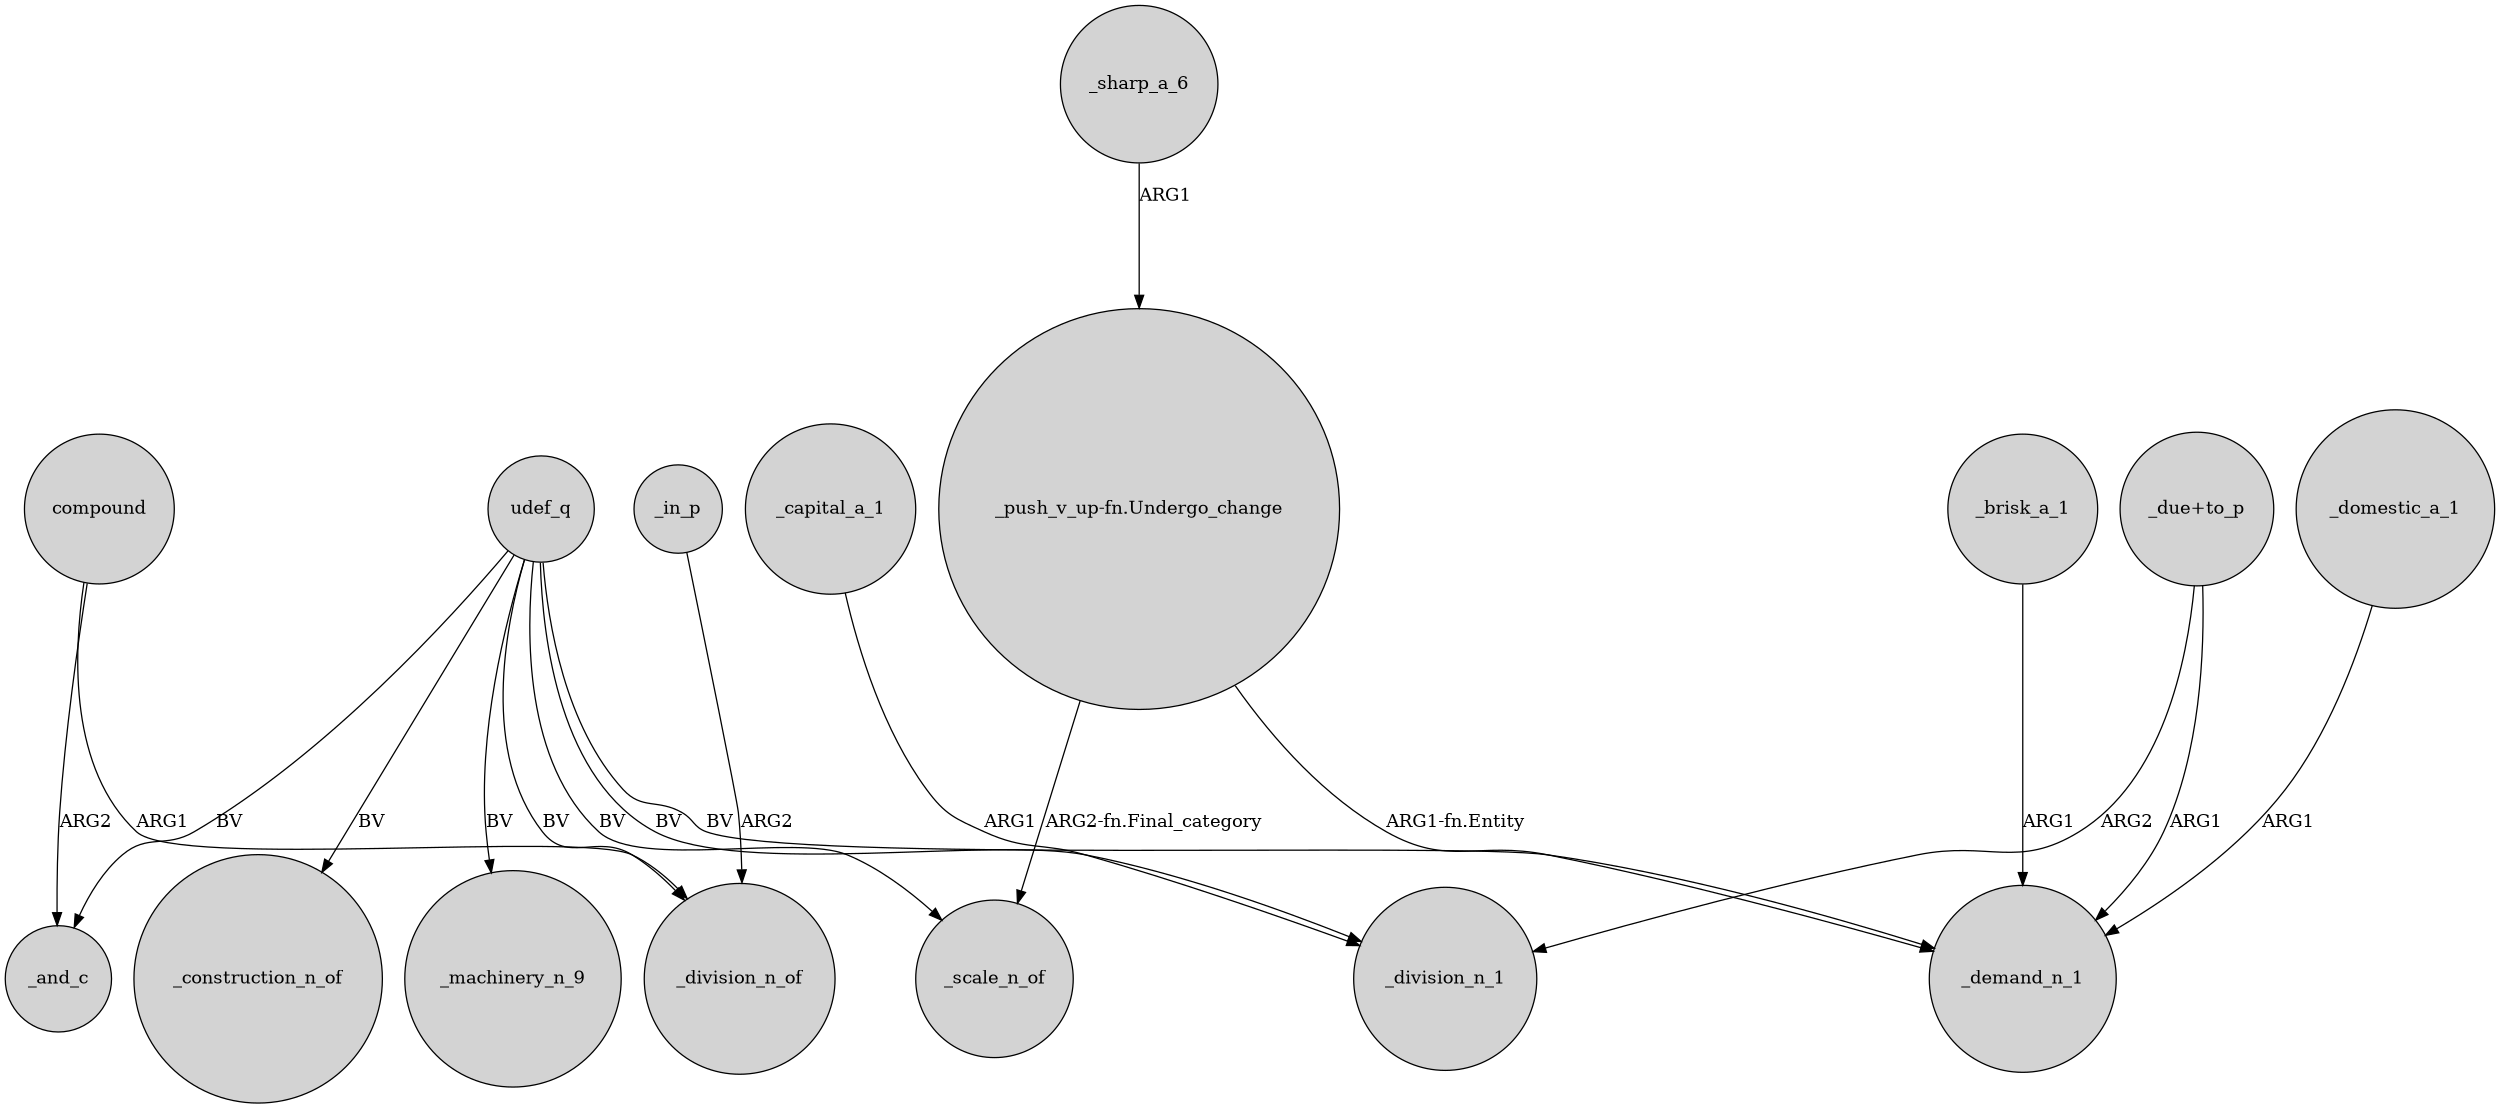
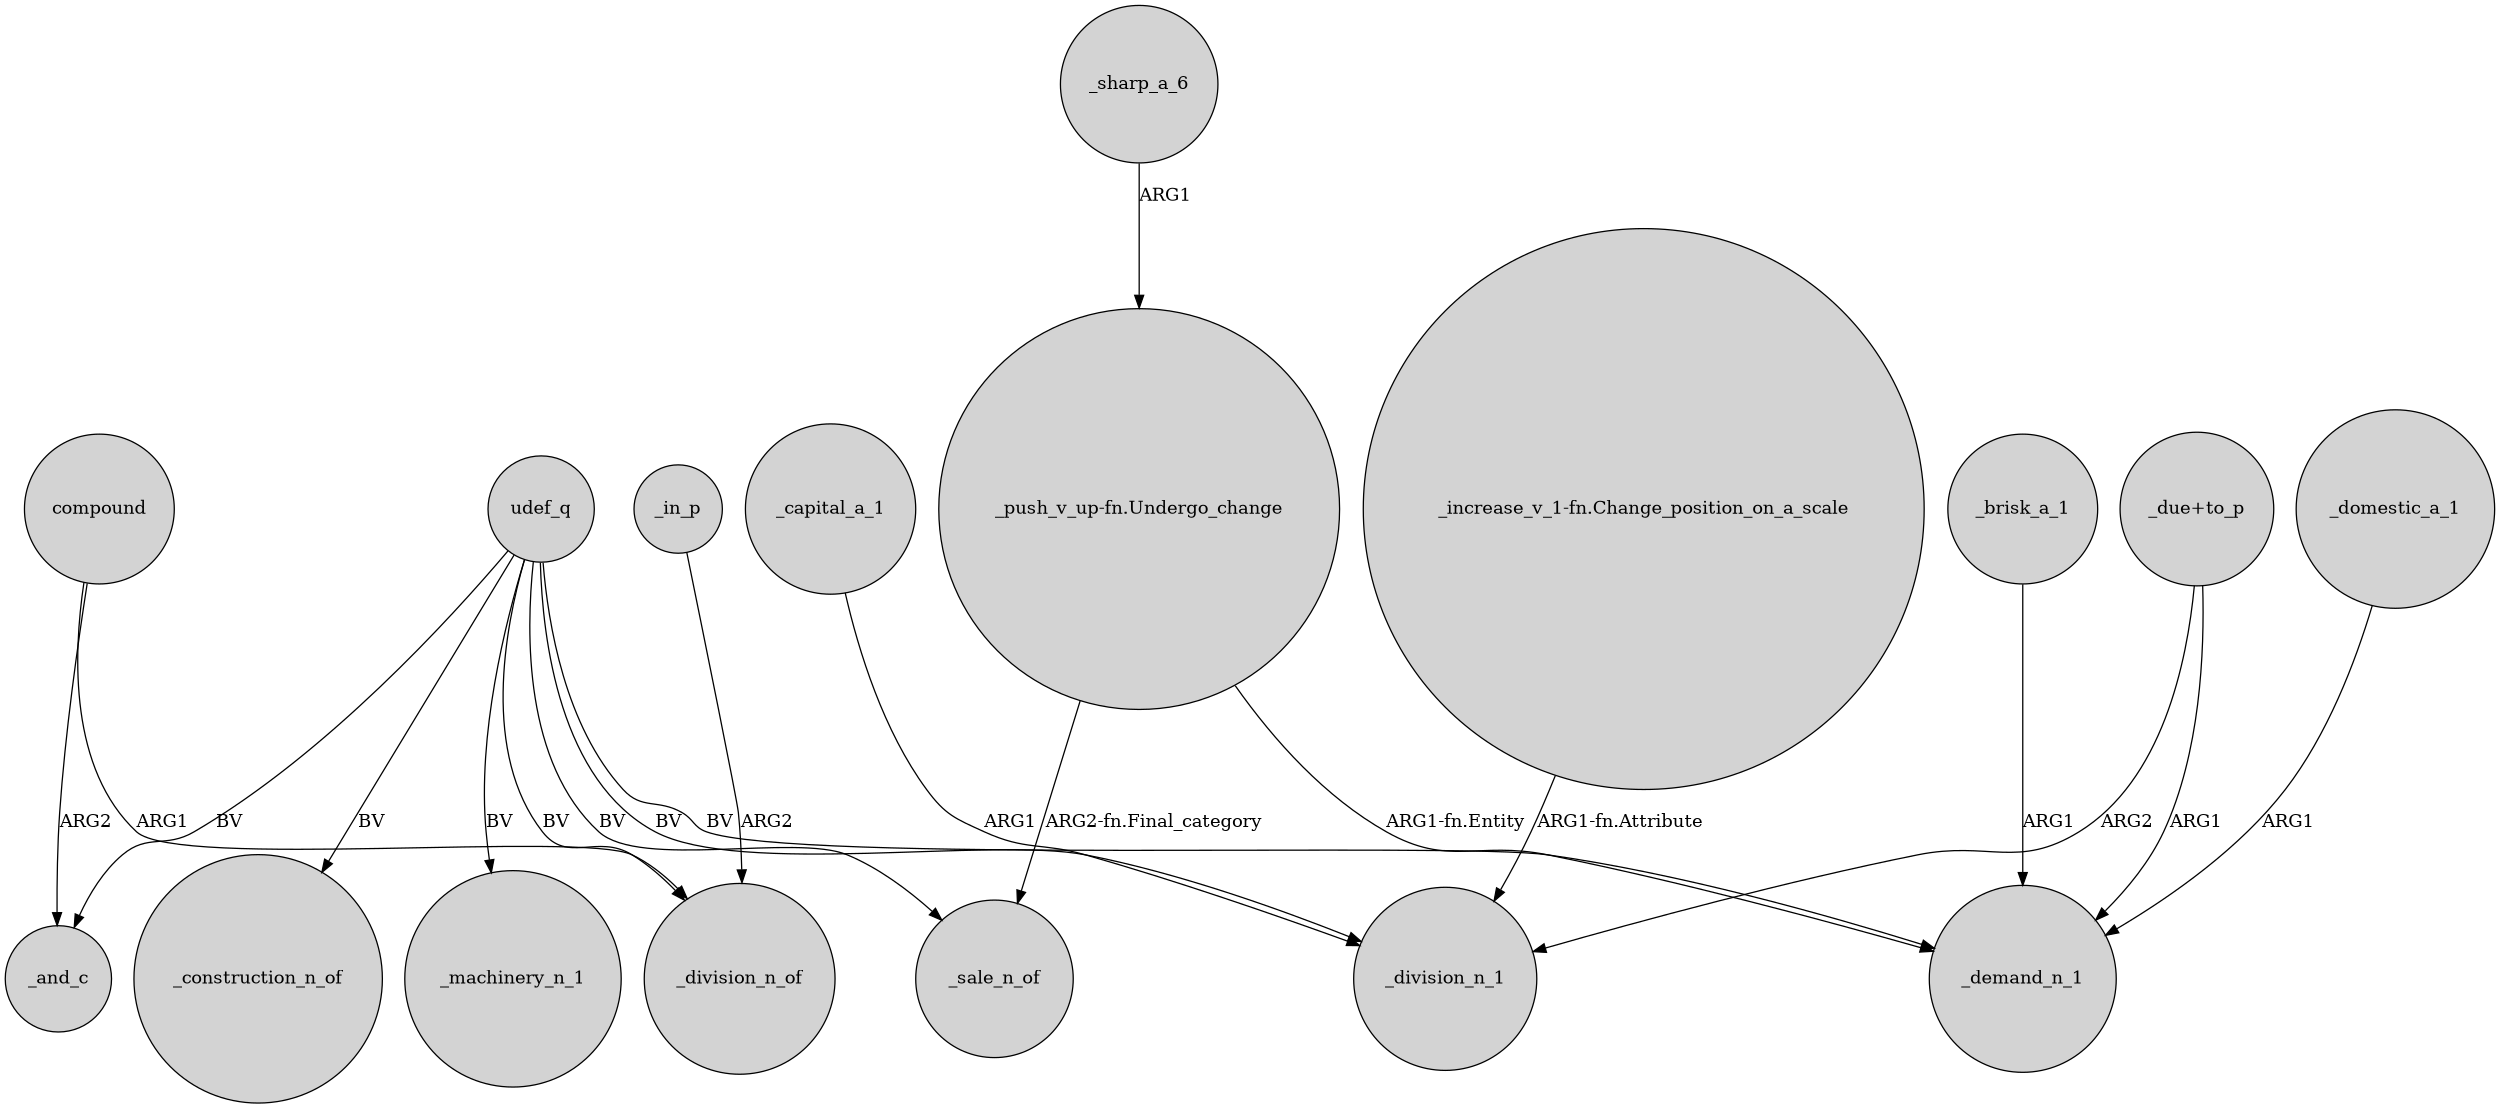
node "_increase_v_1-fn.Change_position_on_a_scale": added
node "_machinery_n_9": label "_machinery_n_9" -> "_machinery_n_1"
node "_scale_n_of": label "_scale_n_of" -> "_sale_n_of"
